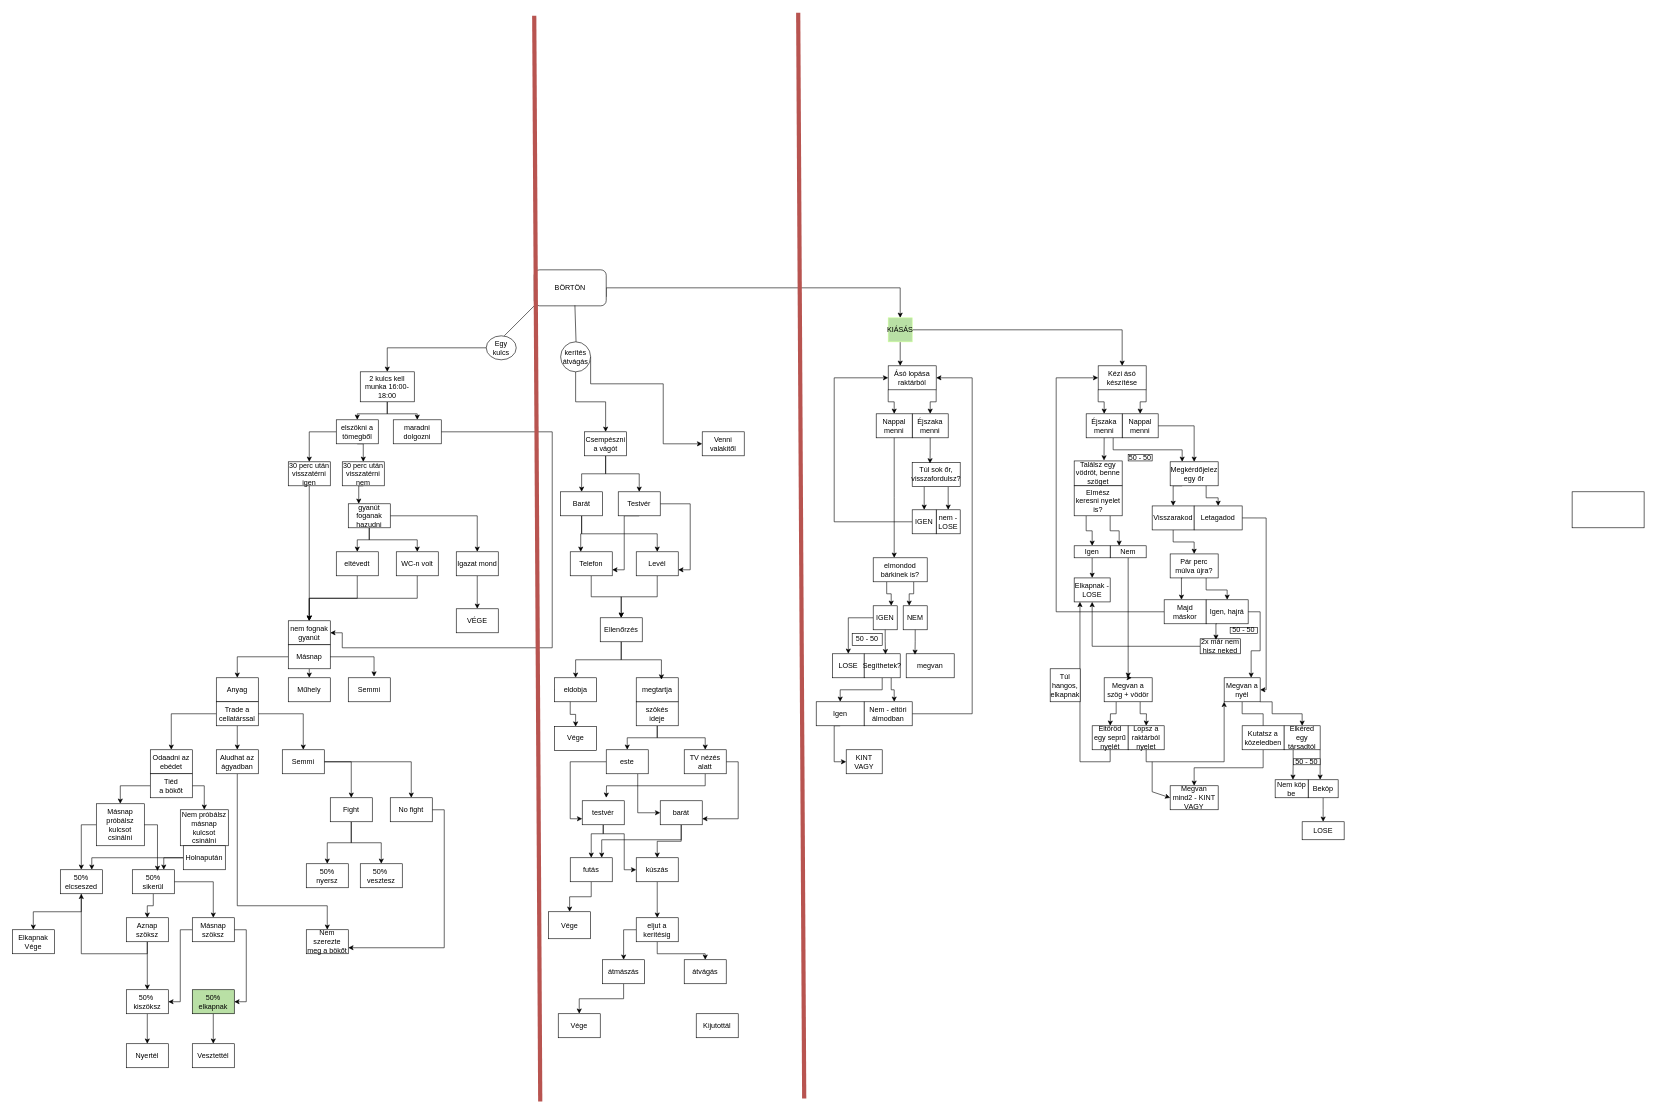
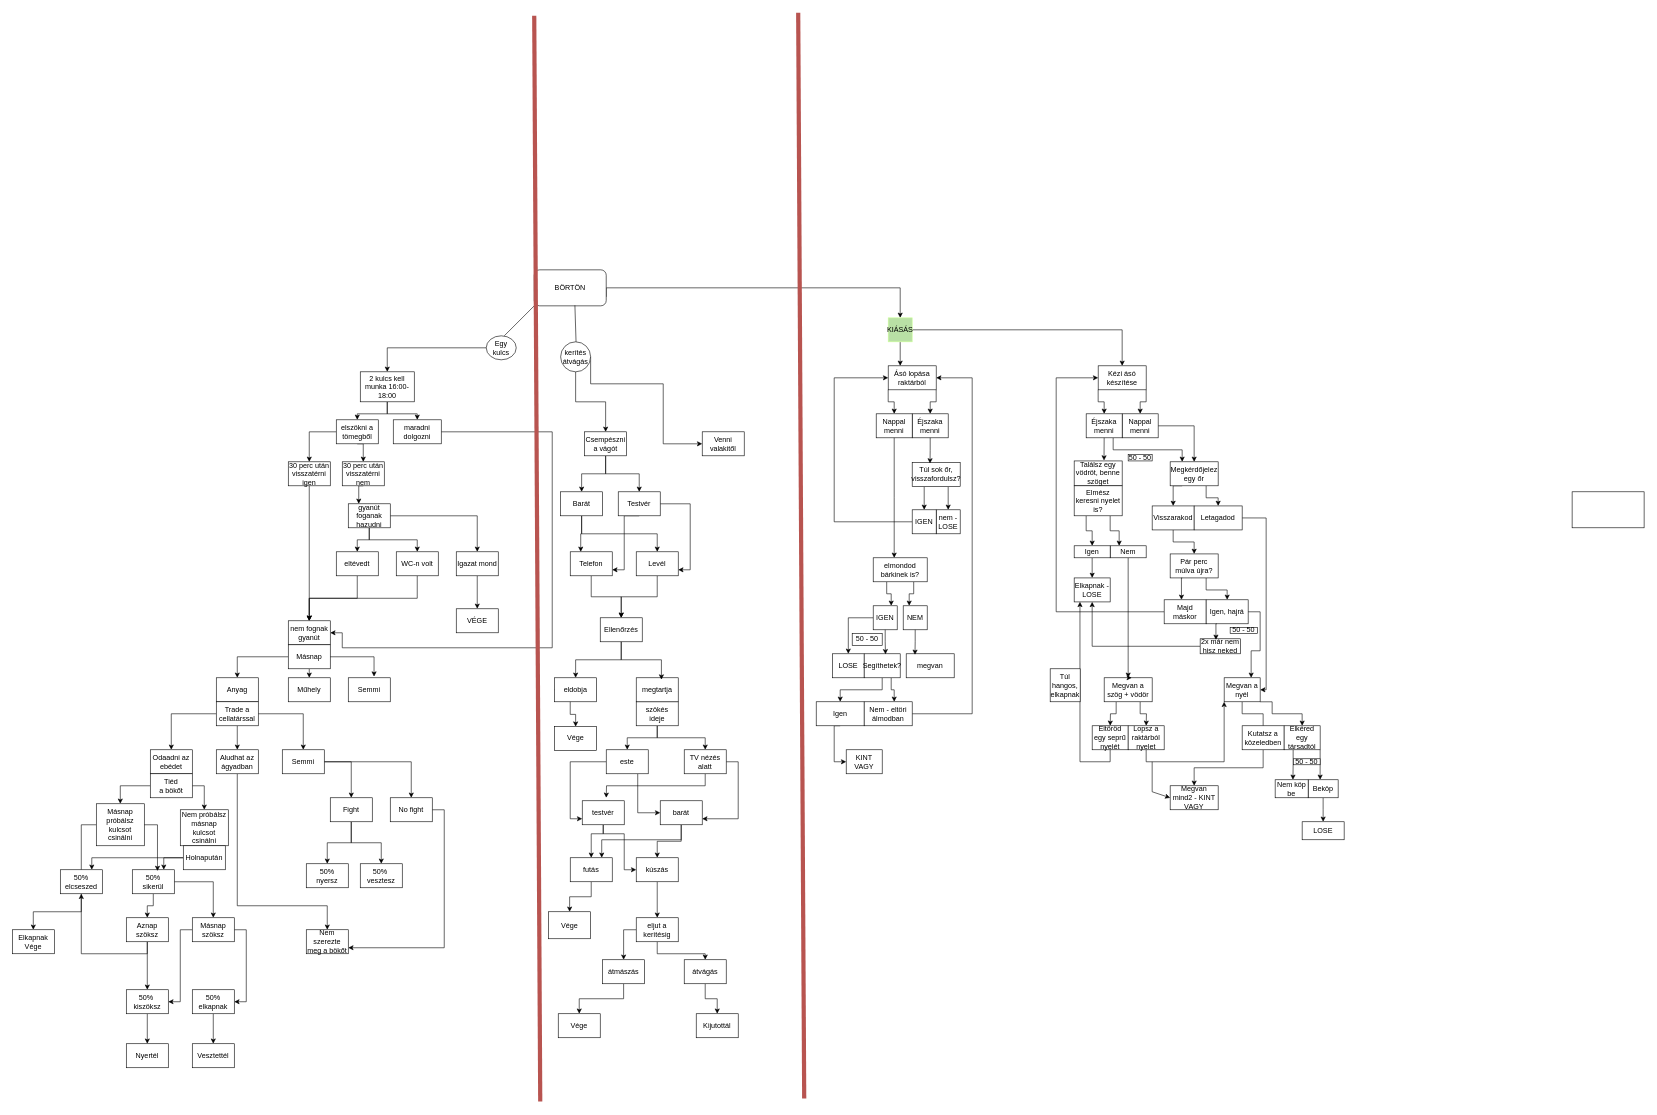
edge "Másnap próbálsz kulcsot csinálni" -> "50% elcseszed": arrowhead classic -> none
edge "átvágás" -> "Kijutottál": added
node "50% elkapnak": fillcolor #b9e0a5 -> #ffffff
